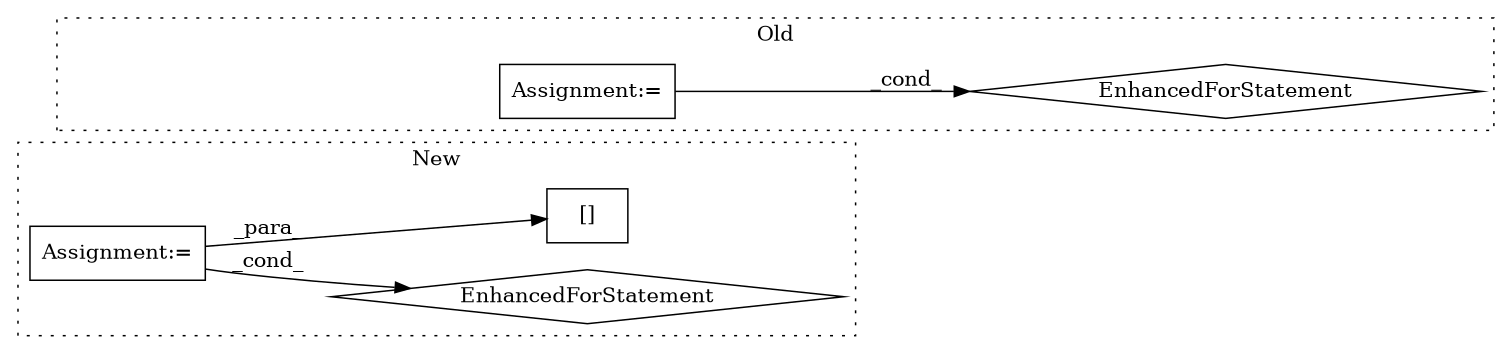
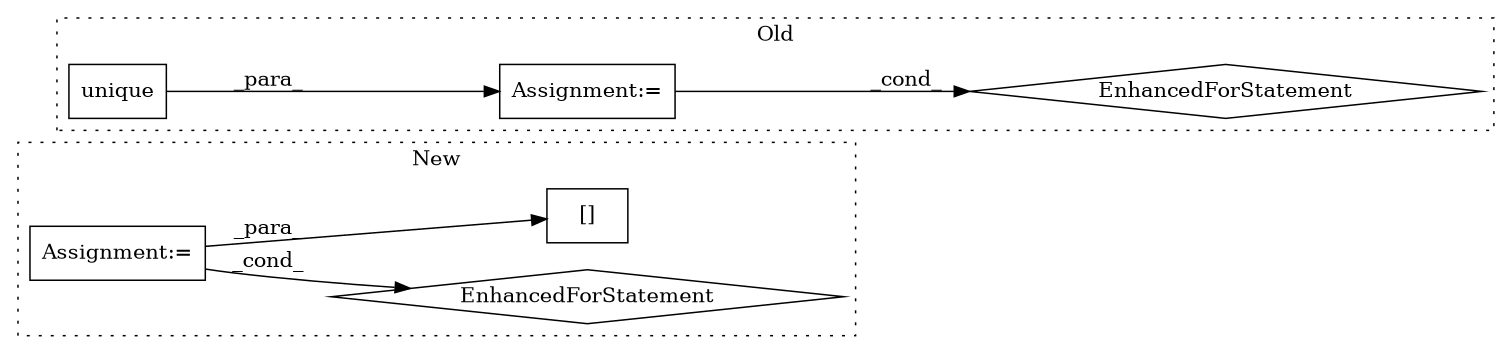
node "unique": added
